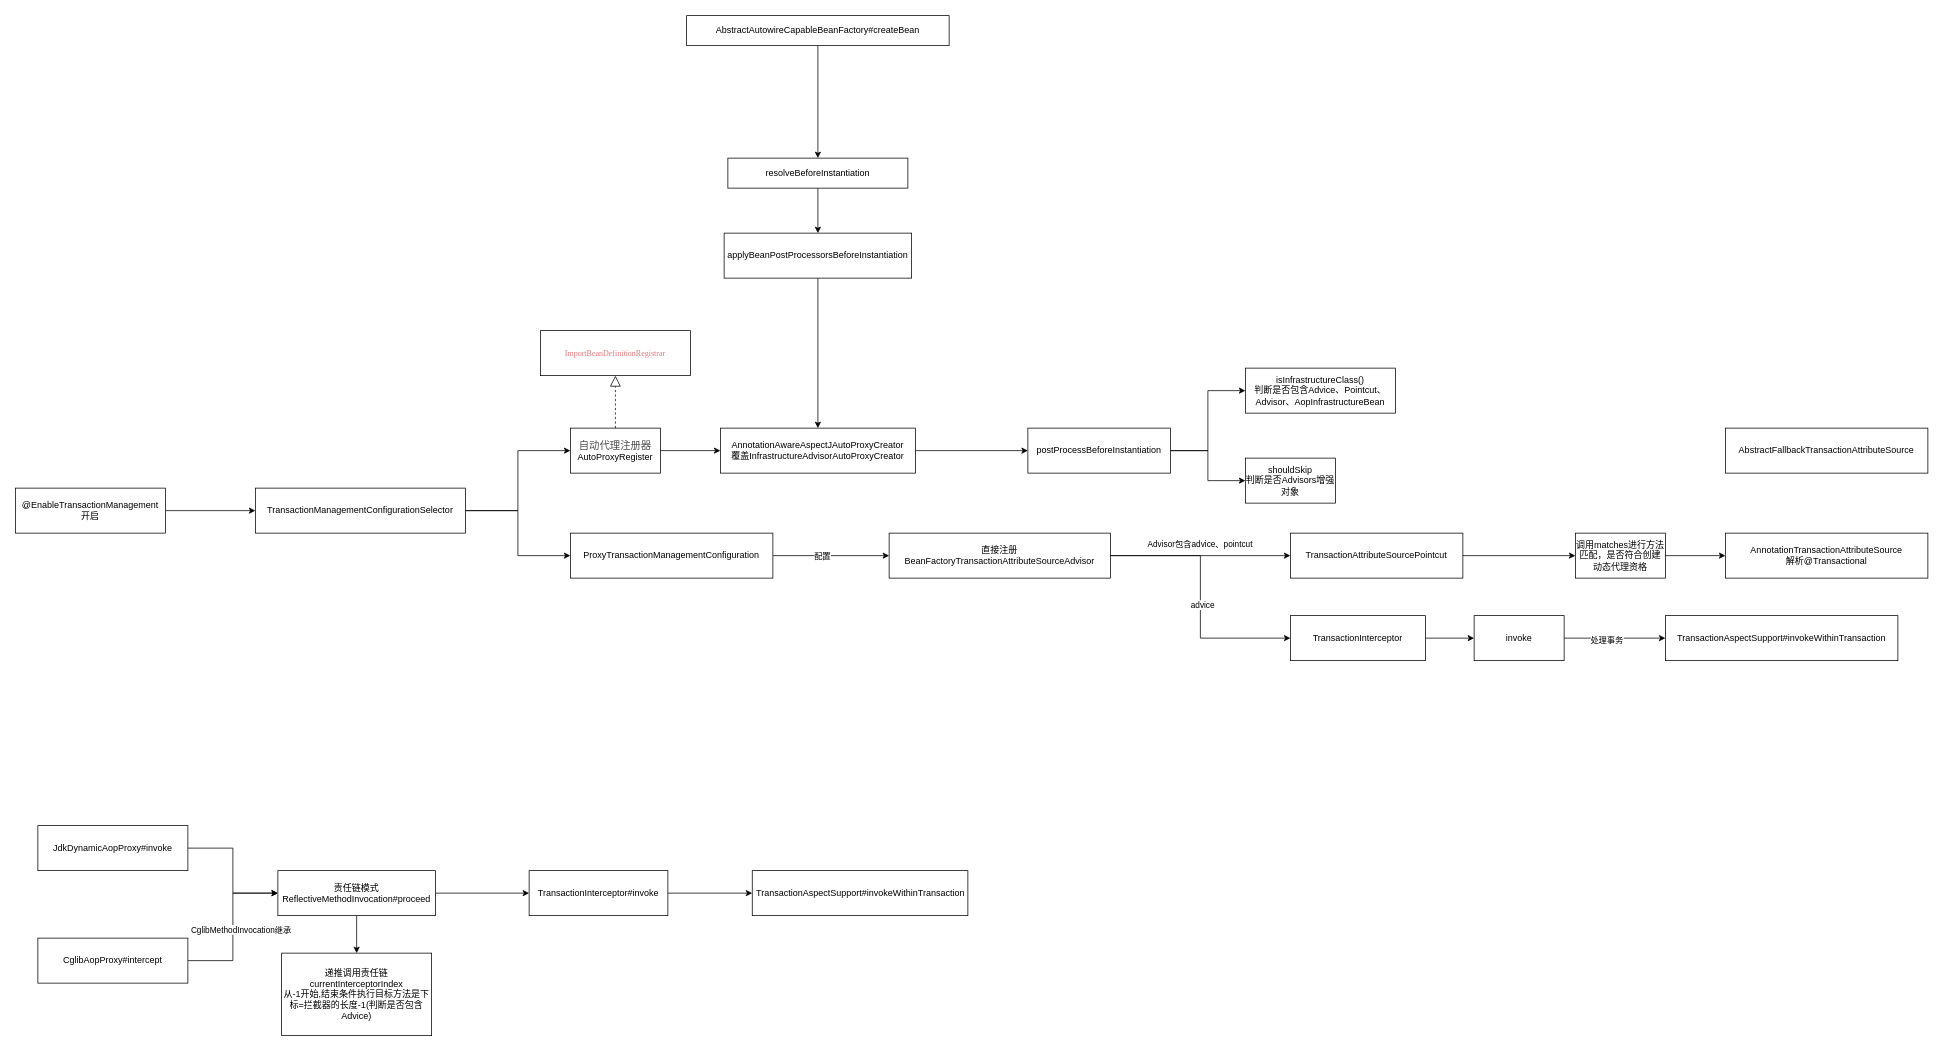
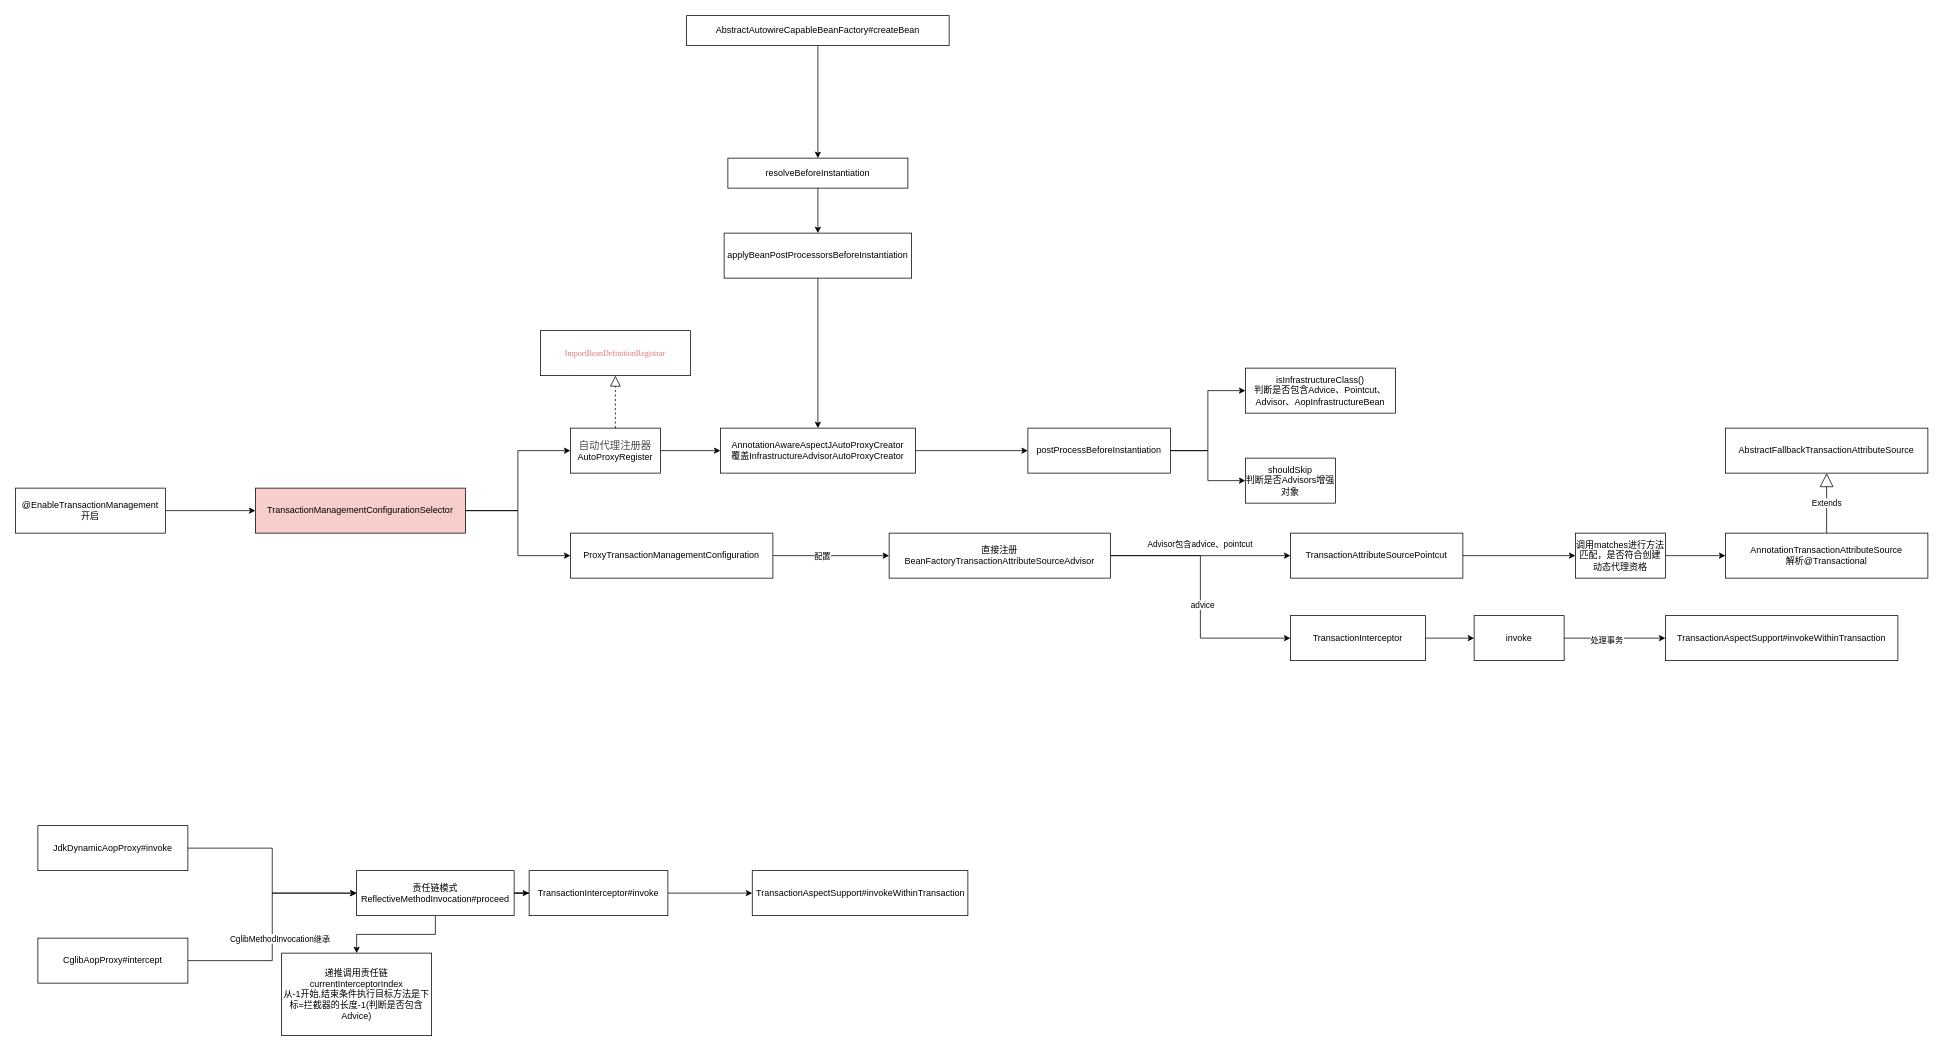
node "TransactionManagementConfigurationSelector": fillcolor #ffffff -> #f8cecc
edge "AnnotationTransactionAttributeSource 解析@Transactional" -> "AbstractFallbackTransactionAttributeSource": added, label "Extends"
node "责任链模式 ReflectiveMethodInvocation#proceed": moved (357, 893) -> (435, 893)
